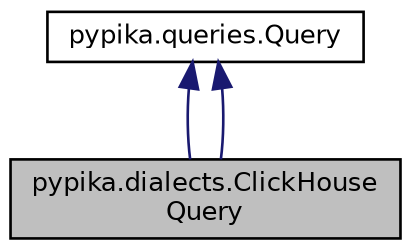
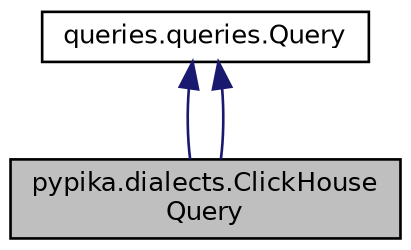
node "pypika.queries.Query": label "pypika.queries.Query" -> "queries.queries.Query"
